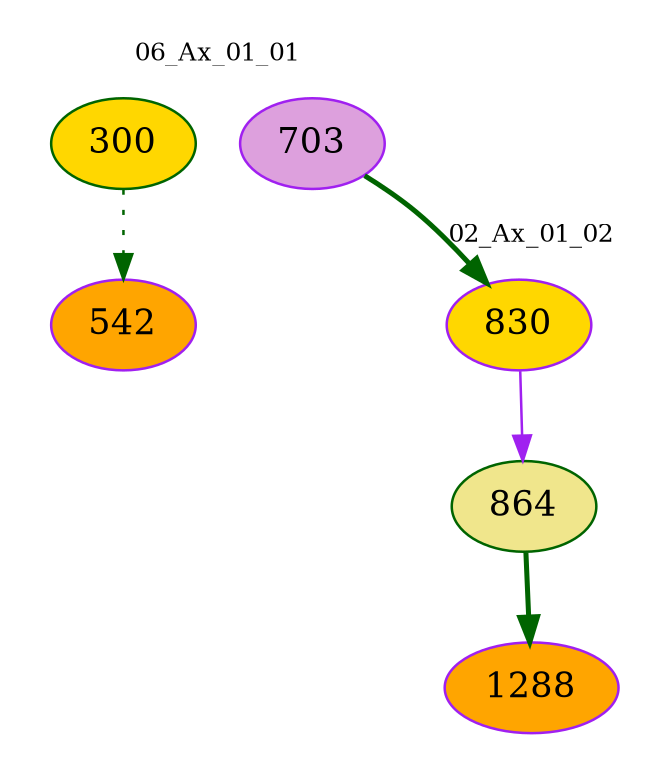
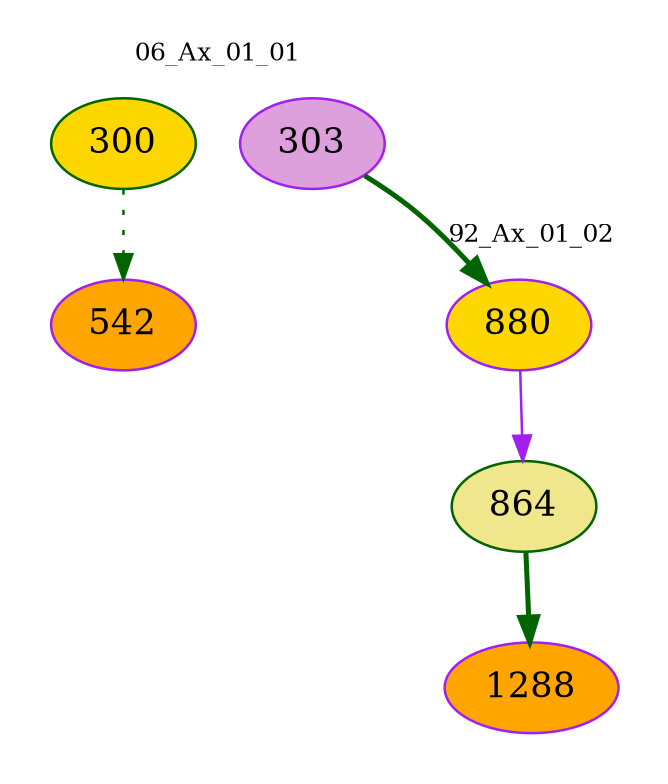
node "703": label "703" -> "303"
cluster "02_Ax_01_02": label "02_Ax_01_02" -> "92_Ax_01_02"
node "830": label "830" -> "880"
